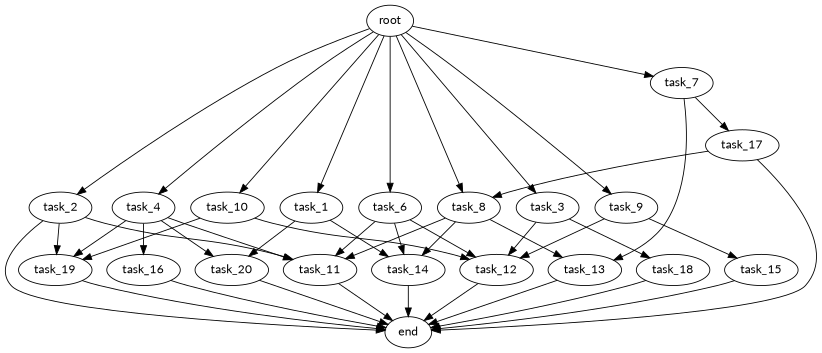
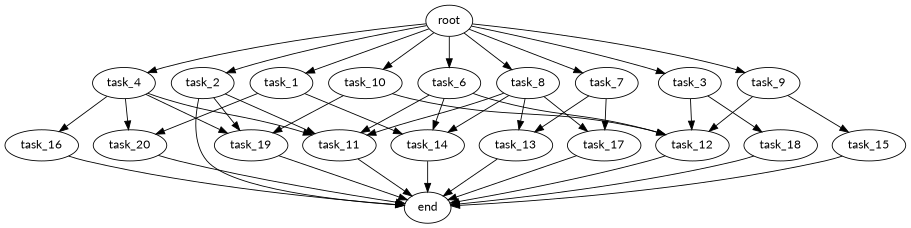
edge "task_17" -> "task_8": reversed
